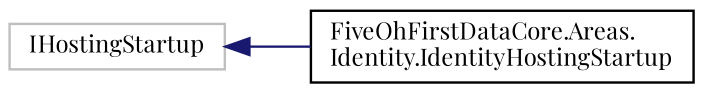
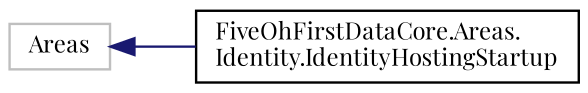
node "IHostingStartup": label "IHostingStartup" -> "Areas"
